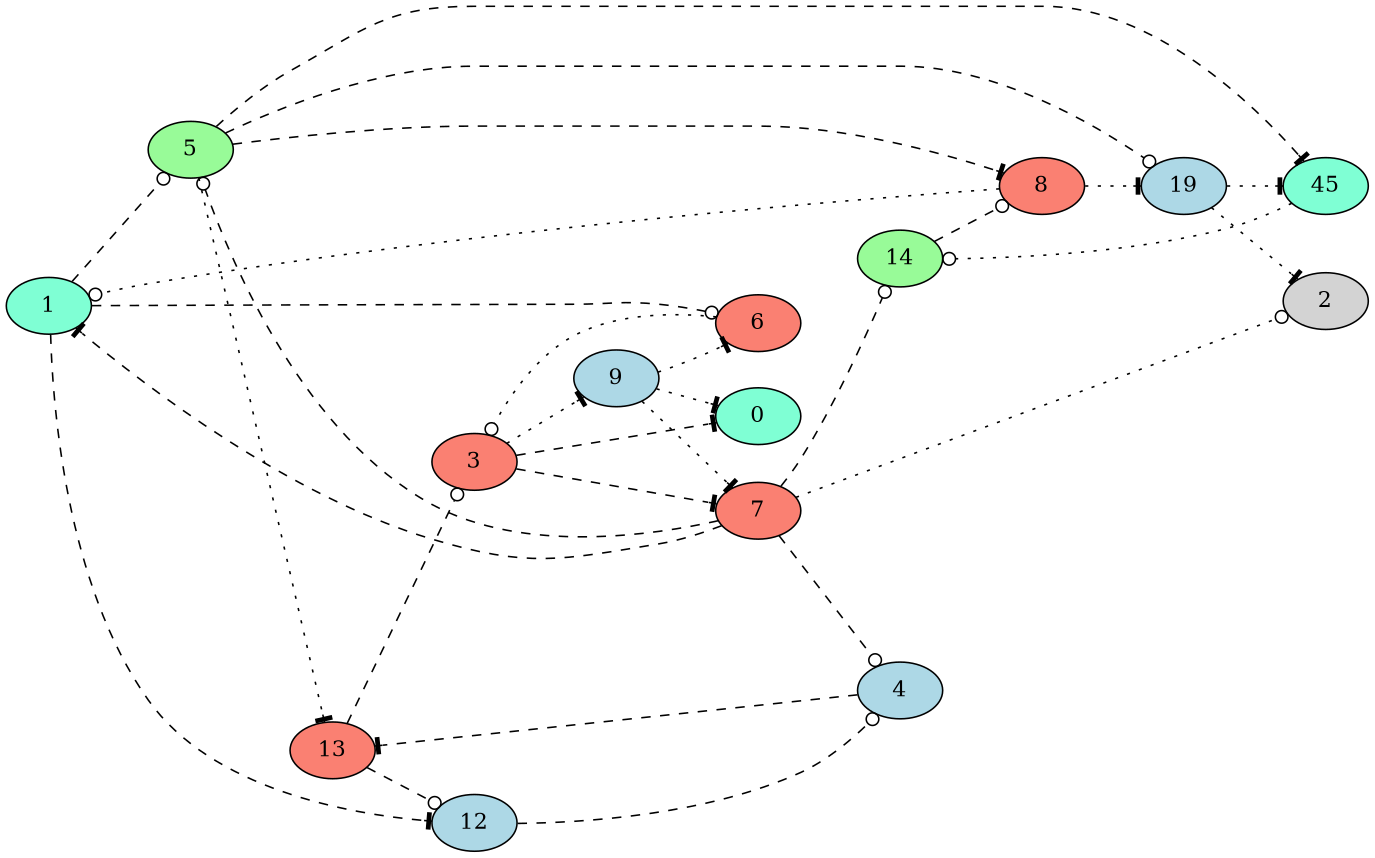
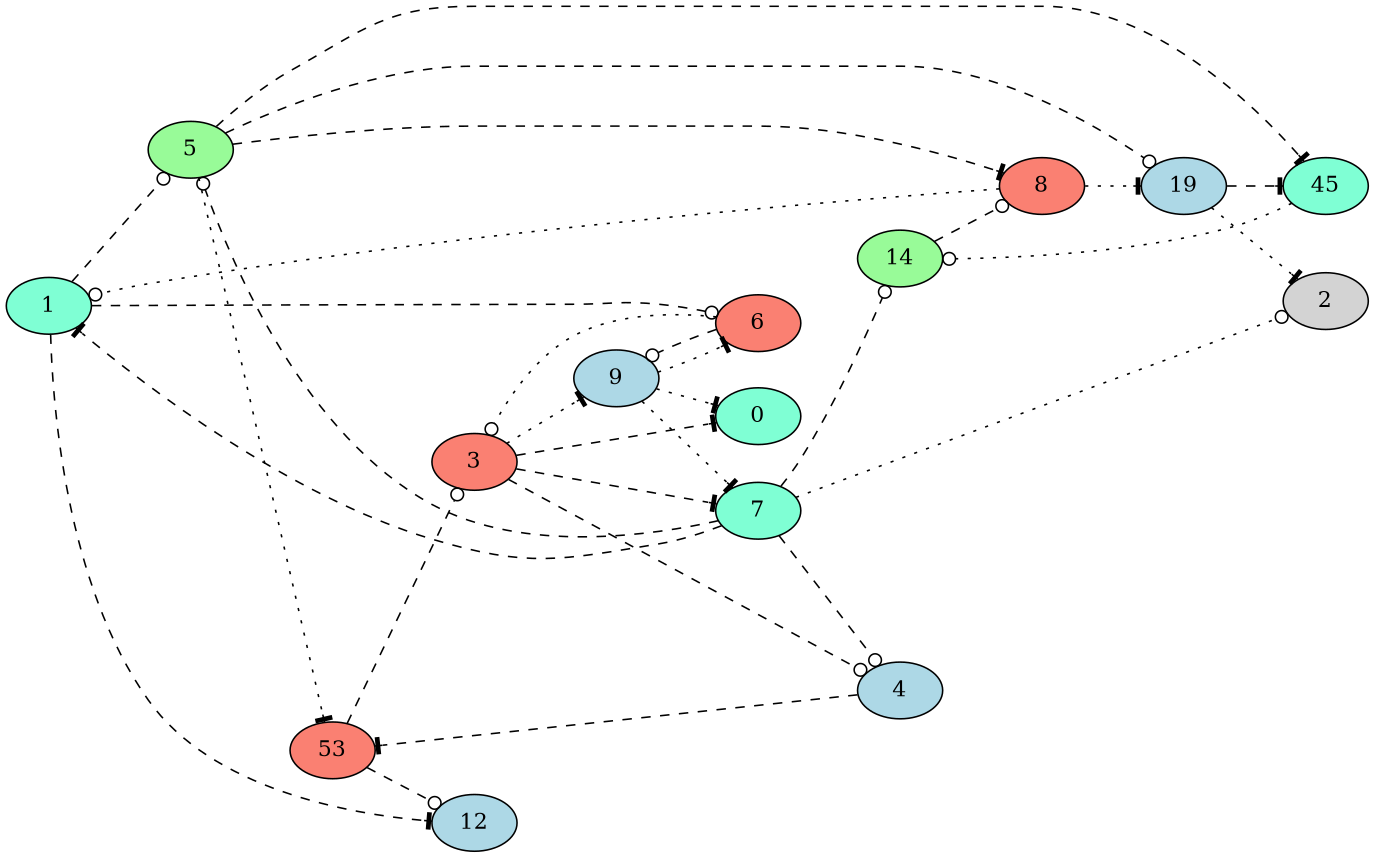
edge "19" -> "45": style dotted -> dashed
edge "6" -> "9": added
node "7": fillcolor salmon -> aquamarine
node "13": label "13" -> "53"
edge "12" -> "4": now "3" -> "4"
